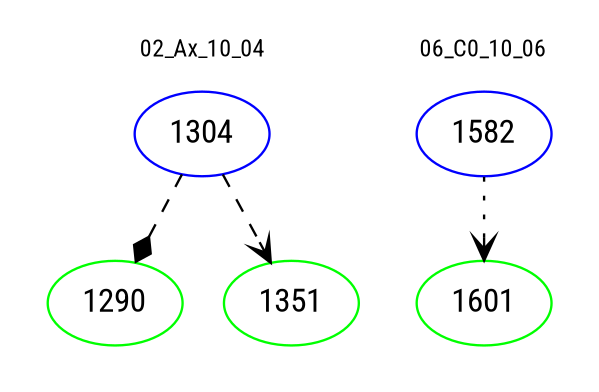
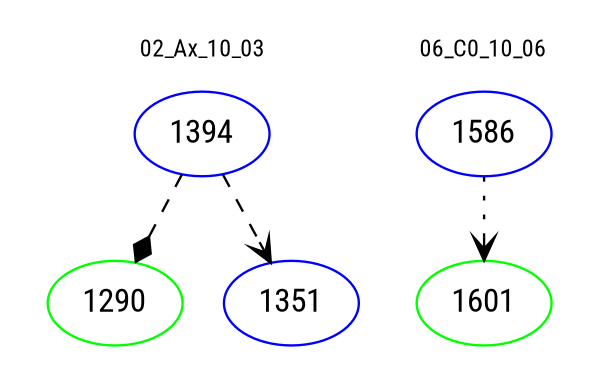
cluster "02_Ax_10_04": label "02_Ax_10_04" -> "02_Ax_10_03"
node "1304": label "1304" -> "1394"
node "1582": label "1582" -> "1586"
node "1351": color green -> blue
